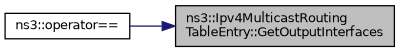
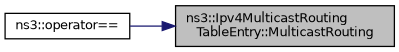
node "ns3::Ipv4MulticastRouting TableEntry::GetOutputInterfaces": label "ns3::Ipv4MulticastRouting TableEntry::GetOutputInterfaces" -> "ns3::Ipv4MulticastRouting TableEntry::MulticastRouting"
